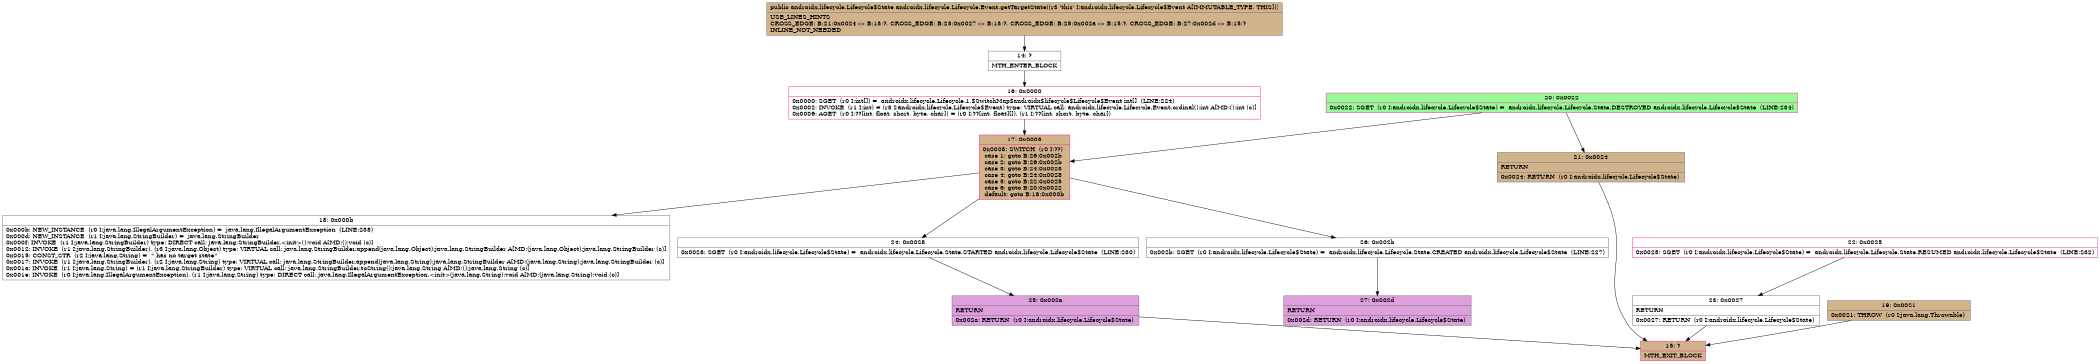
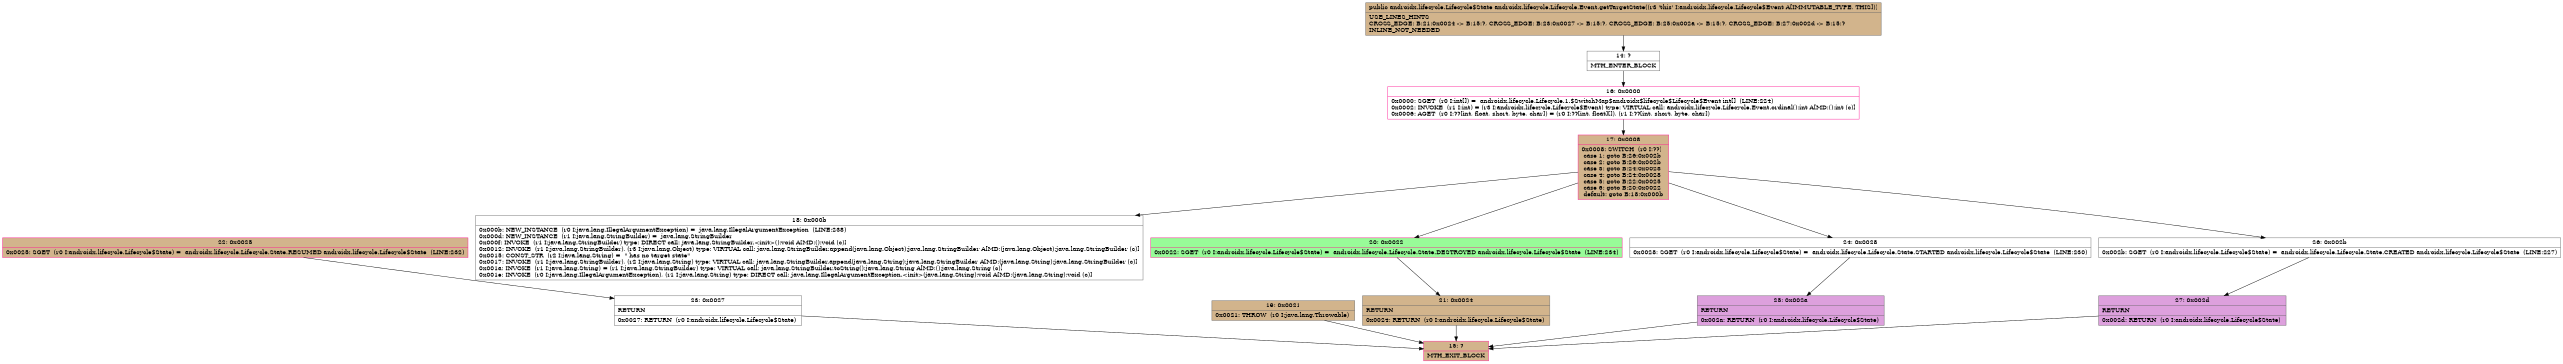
edge "20: 0x0022" -> "17: 0x0008": reversed
node "22: 0x0025": fillcolor white -> tan
edge "27: 0x002d" -> "15: ?": added
